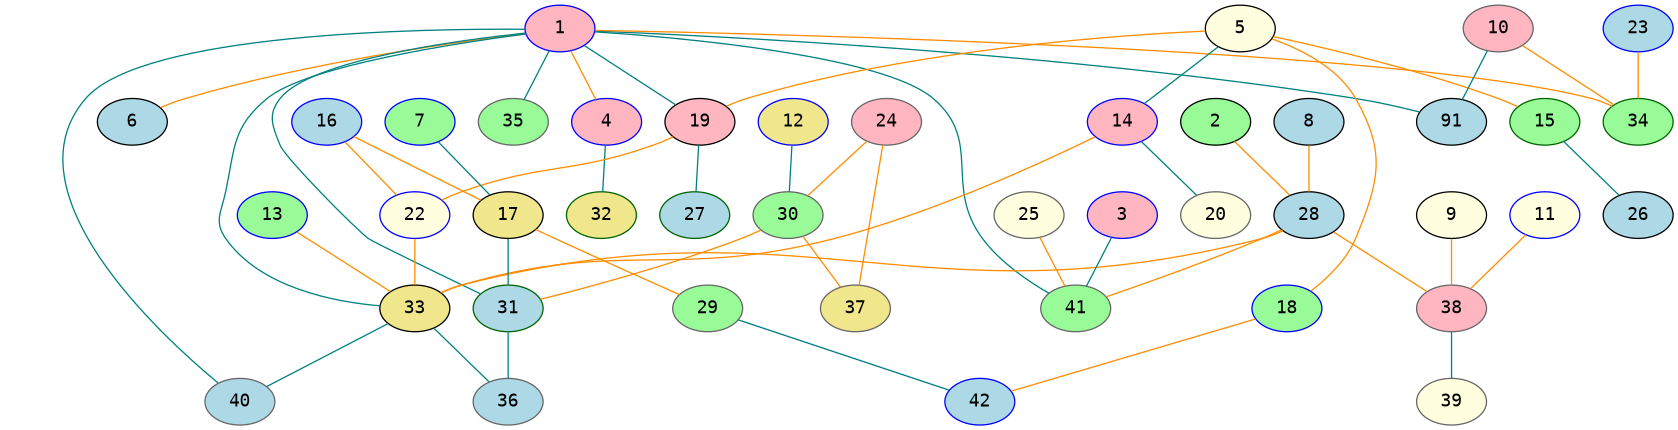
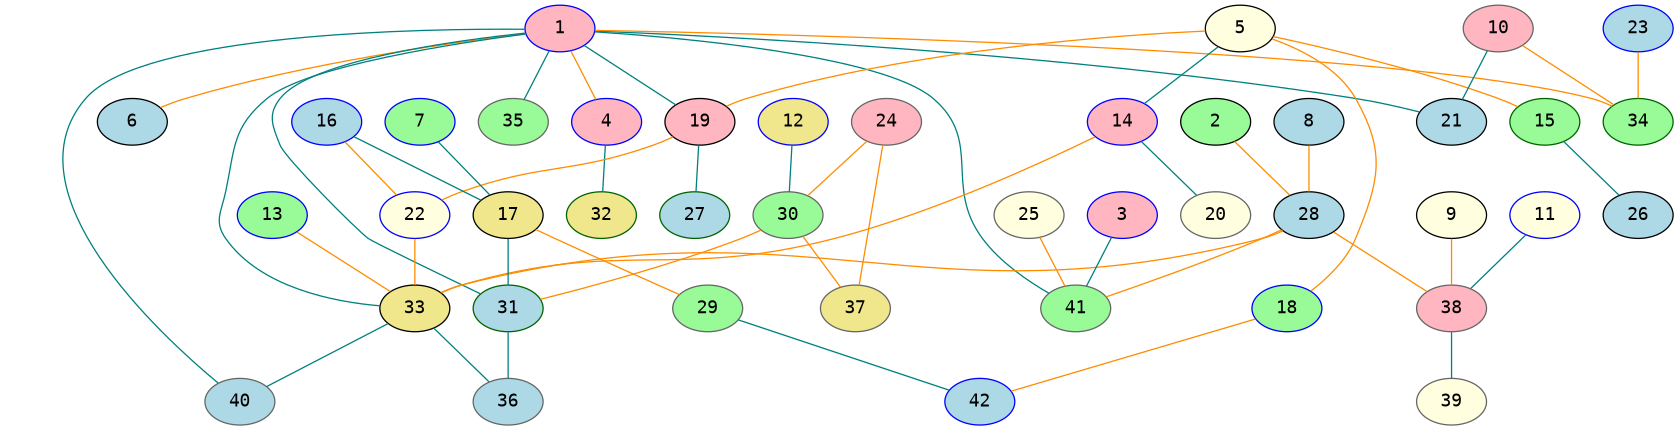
node "91": label "91" -> "21"
edge "16" -- "17": color darkorange -> teal
edge "11" -- "38": color darkorange -> teal
